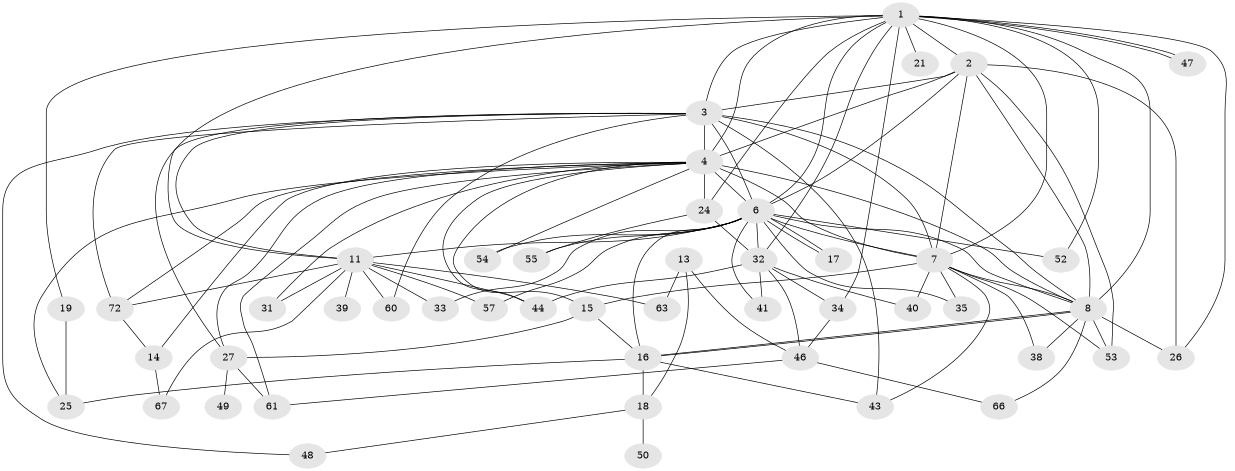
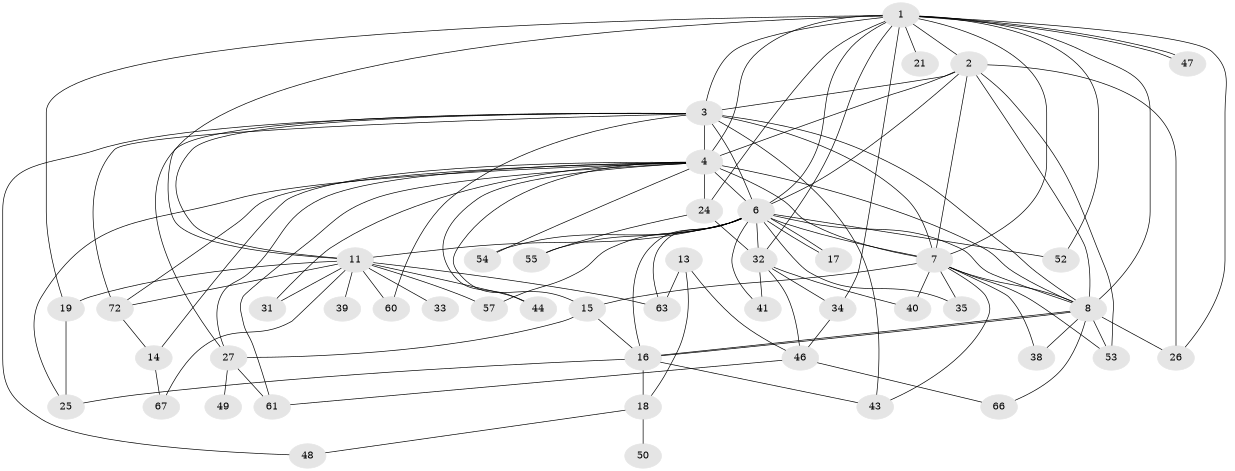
edge "6" -- "33": now "6" -- "63"
edge "11" -- "19": added
edge "32" -- "44": removed
